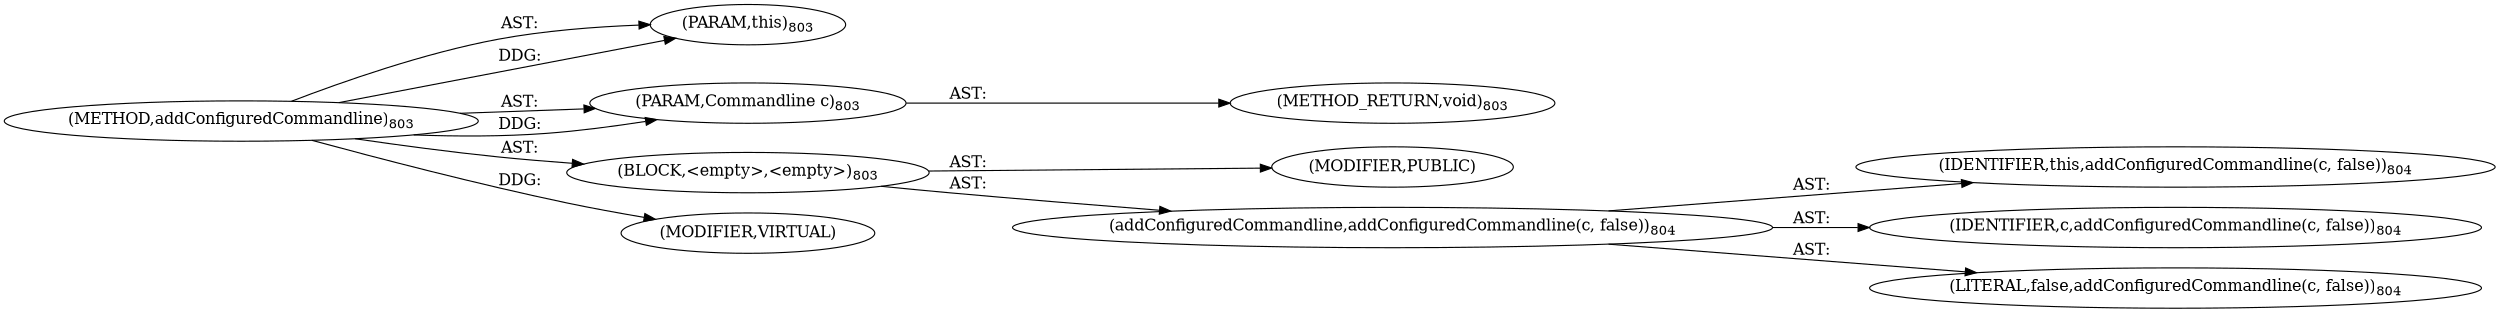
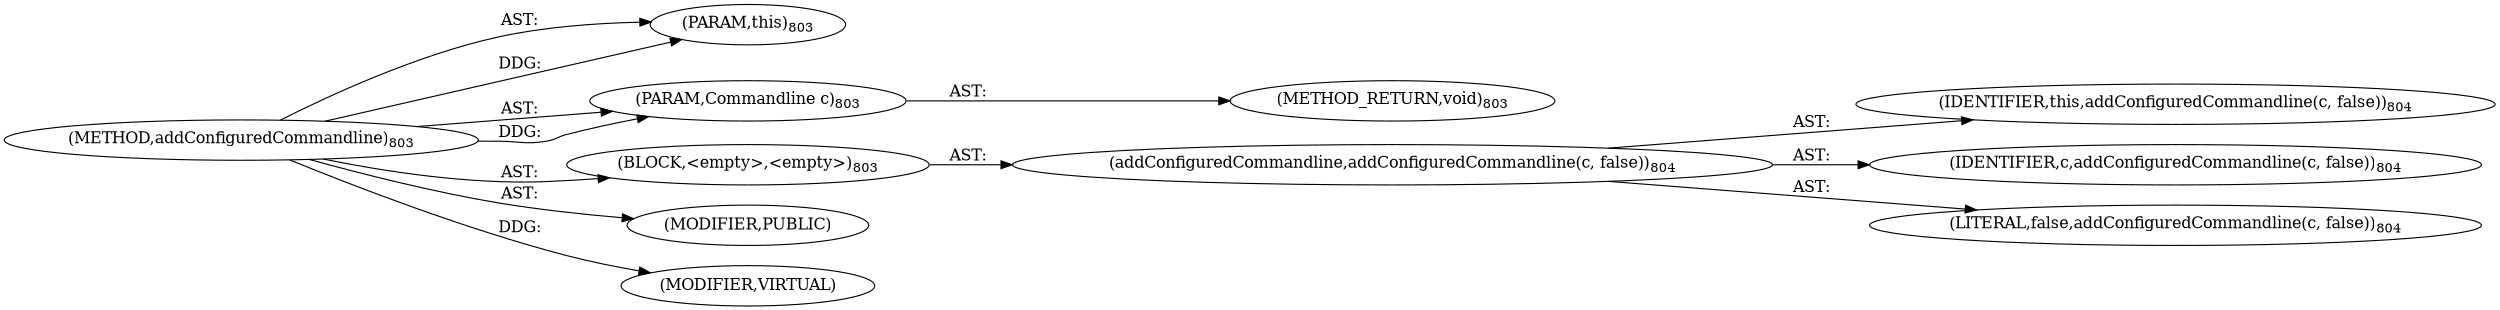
edge "(BLOCK,<empty>,<empty>)" -> "(MODIFIER,PUBLIC)": now "(METHOD,addConfiguredCommandline)" -> "(MODIFIER,PUBLIC)"
